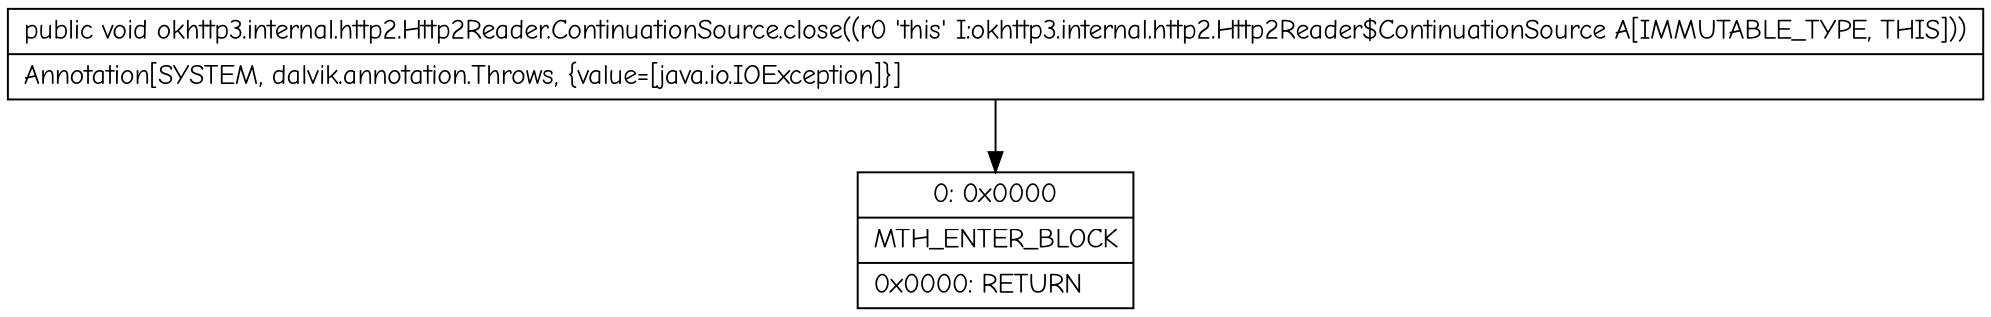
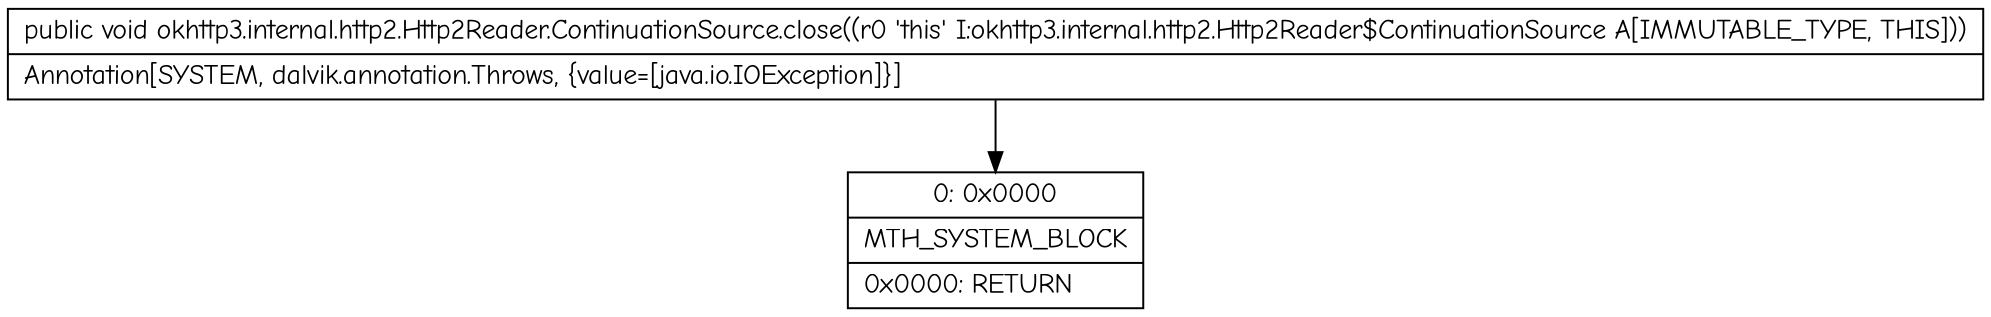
node "0: 0x0000": text "MTH_ENTER_BLOCK" -> "MTH_SYSTEM_BLOCK"
